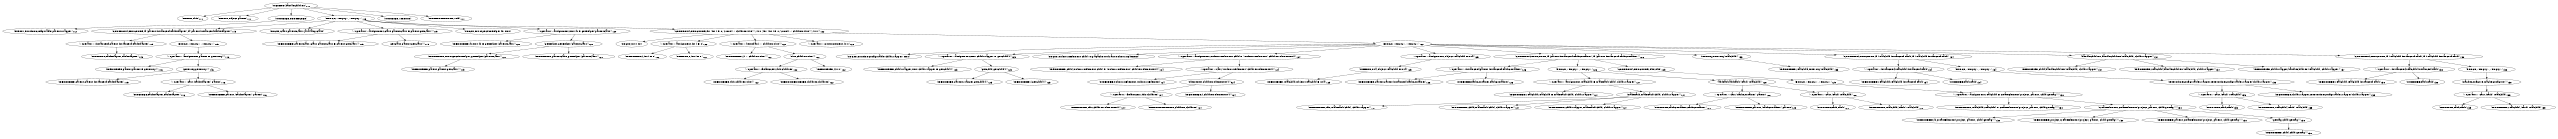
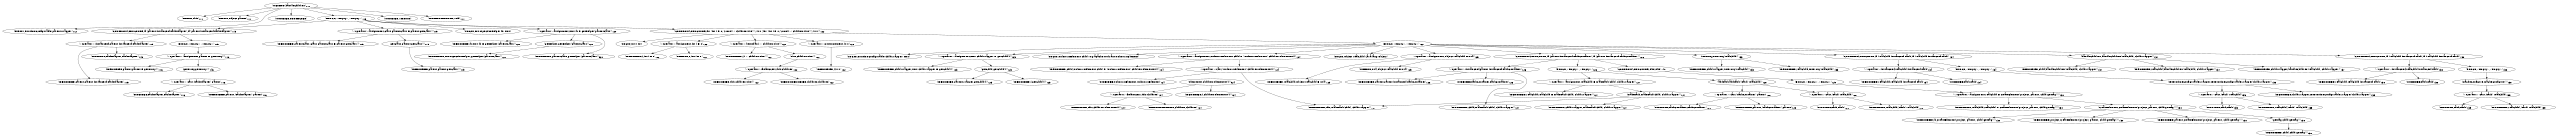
edge "(MODIFIER,PROTECTED)" -> "(PARAM,RuntimeConfigurable parentWrapper)": now "(METHOD,handleChildren)" -> "(PARAM,RuntimeConfigurable parentWrapper)"
node "(LOCAL,Class parentClass: java.lang.Class)": removed
edge "(getHelper,getHelper(parentClass))" -> "(IDENTIFIER,parentClass,getHelper(parentClass))": now "(<operator>.assignment,ANY ih = getHelper(parentClass))" -> "(IDENTIFIER,parentClass,getHelper(parentClass))"
node "(IDENTIFIER,parentClass,getHelper(parentClass))": text "120" -> "320"
node "(LOCAL,Object realChild: java.lang.Object)": added
edge "(IDENTIFIER,IntrospectionHelper,getHelper(parentClass))" -> "(IDENTIFIER,parent,parent.getClass())": now "(getClass,parent.getClass())" -> "(IDENTIFIER,parent,parent.getClass())"
edge "(size,children.size())" -> "(IDENTIFIER,i,i++)": now "(<operator>.postIncrement,i++)" -> "(IDENTIFIER,i,i++)"
node "(CONTROL_STRUCTURE,else,else)": text "129" -> "149"
node "(IDENTIFIER,childWrapper,setProxy(realChild))": added
edge "(getProxy,getProxy())" -> "(IDENTIFIER,parent,parent instanceof TaskAdapter)": now "(<operator>.instanceOf,parent instanceof TaskAdapter)" -> "(IDENTIFIER,parent,parent instanceof TaskAdapter)"
edge "(getProxy,getProxy())" -> "(<operator>.cast,(TaskAdapter) parent)": removed
edge "(<operator>.cast,(UnknownElement) children.elementAt(i))" -> "(elementAt,children.elementAt(i))": now "(<operator>.cast,(UnknownElement) children.elementAt(i))" -> "(IDENTIFIER,this,makeTask(child, childWrapper))"
edge "(LITERAL,null,Object realChild = null)" -> "(IDENTIFIER,realChild,Object realChild = null)": now "(<operator>.assignment,Object realChild = null)" -> "(IDENTIFIER,realChild,Object realChild = null)"
edge "(makeTask,makeTask(child, childWrapper))" -> "(IDENTIFIER,child,makeTask(child, childWrapper))": now "(<operator>.instanceOf,parent instanceof TaskContainer)" -> "(IDENTIFIER,child,makeTask(child, childWrapper))"
